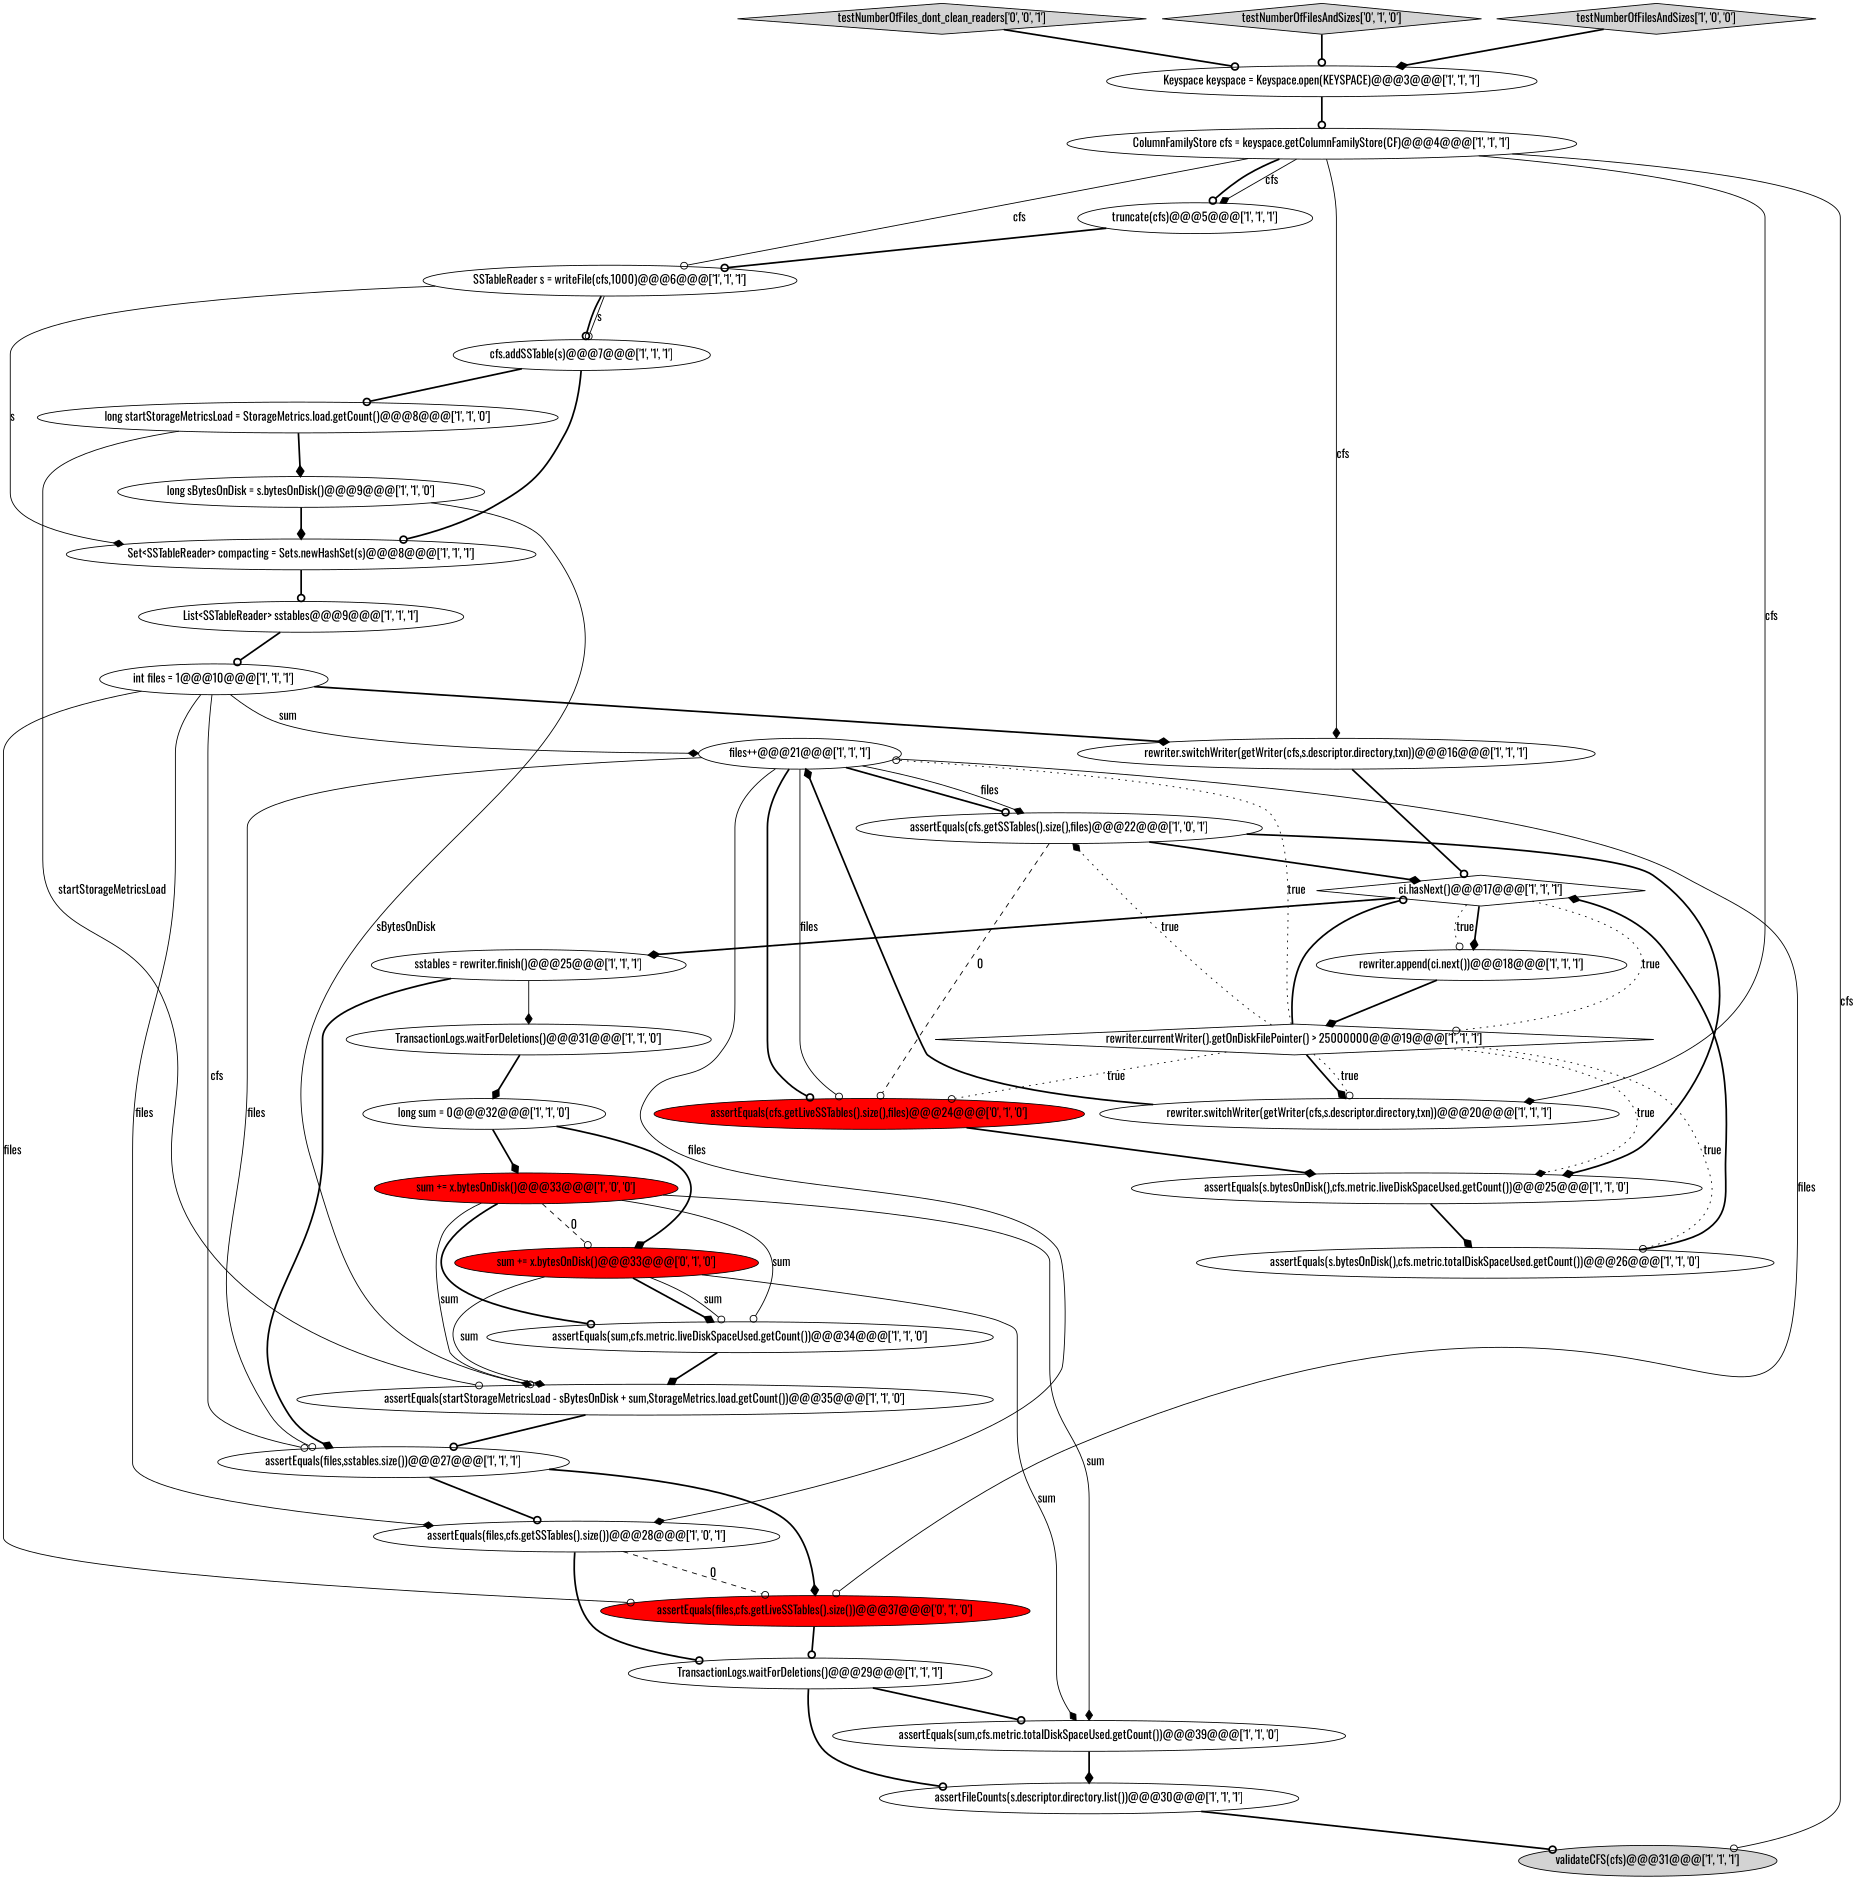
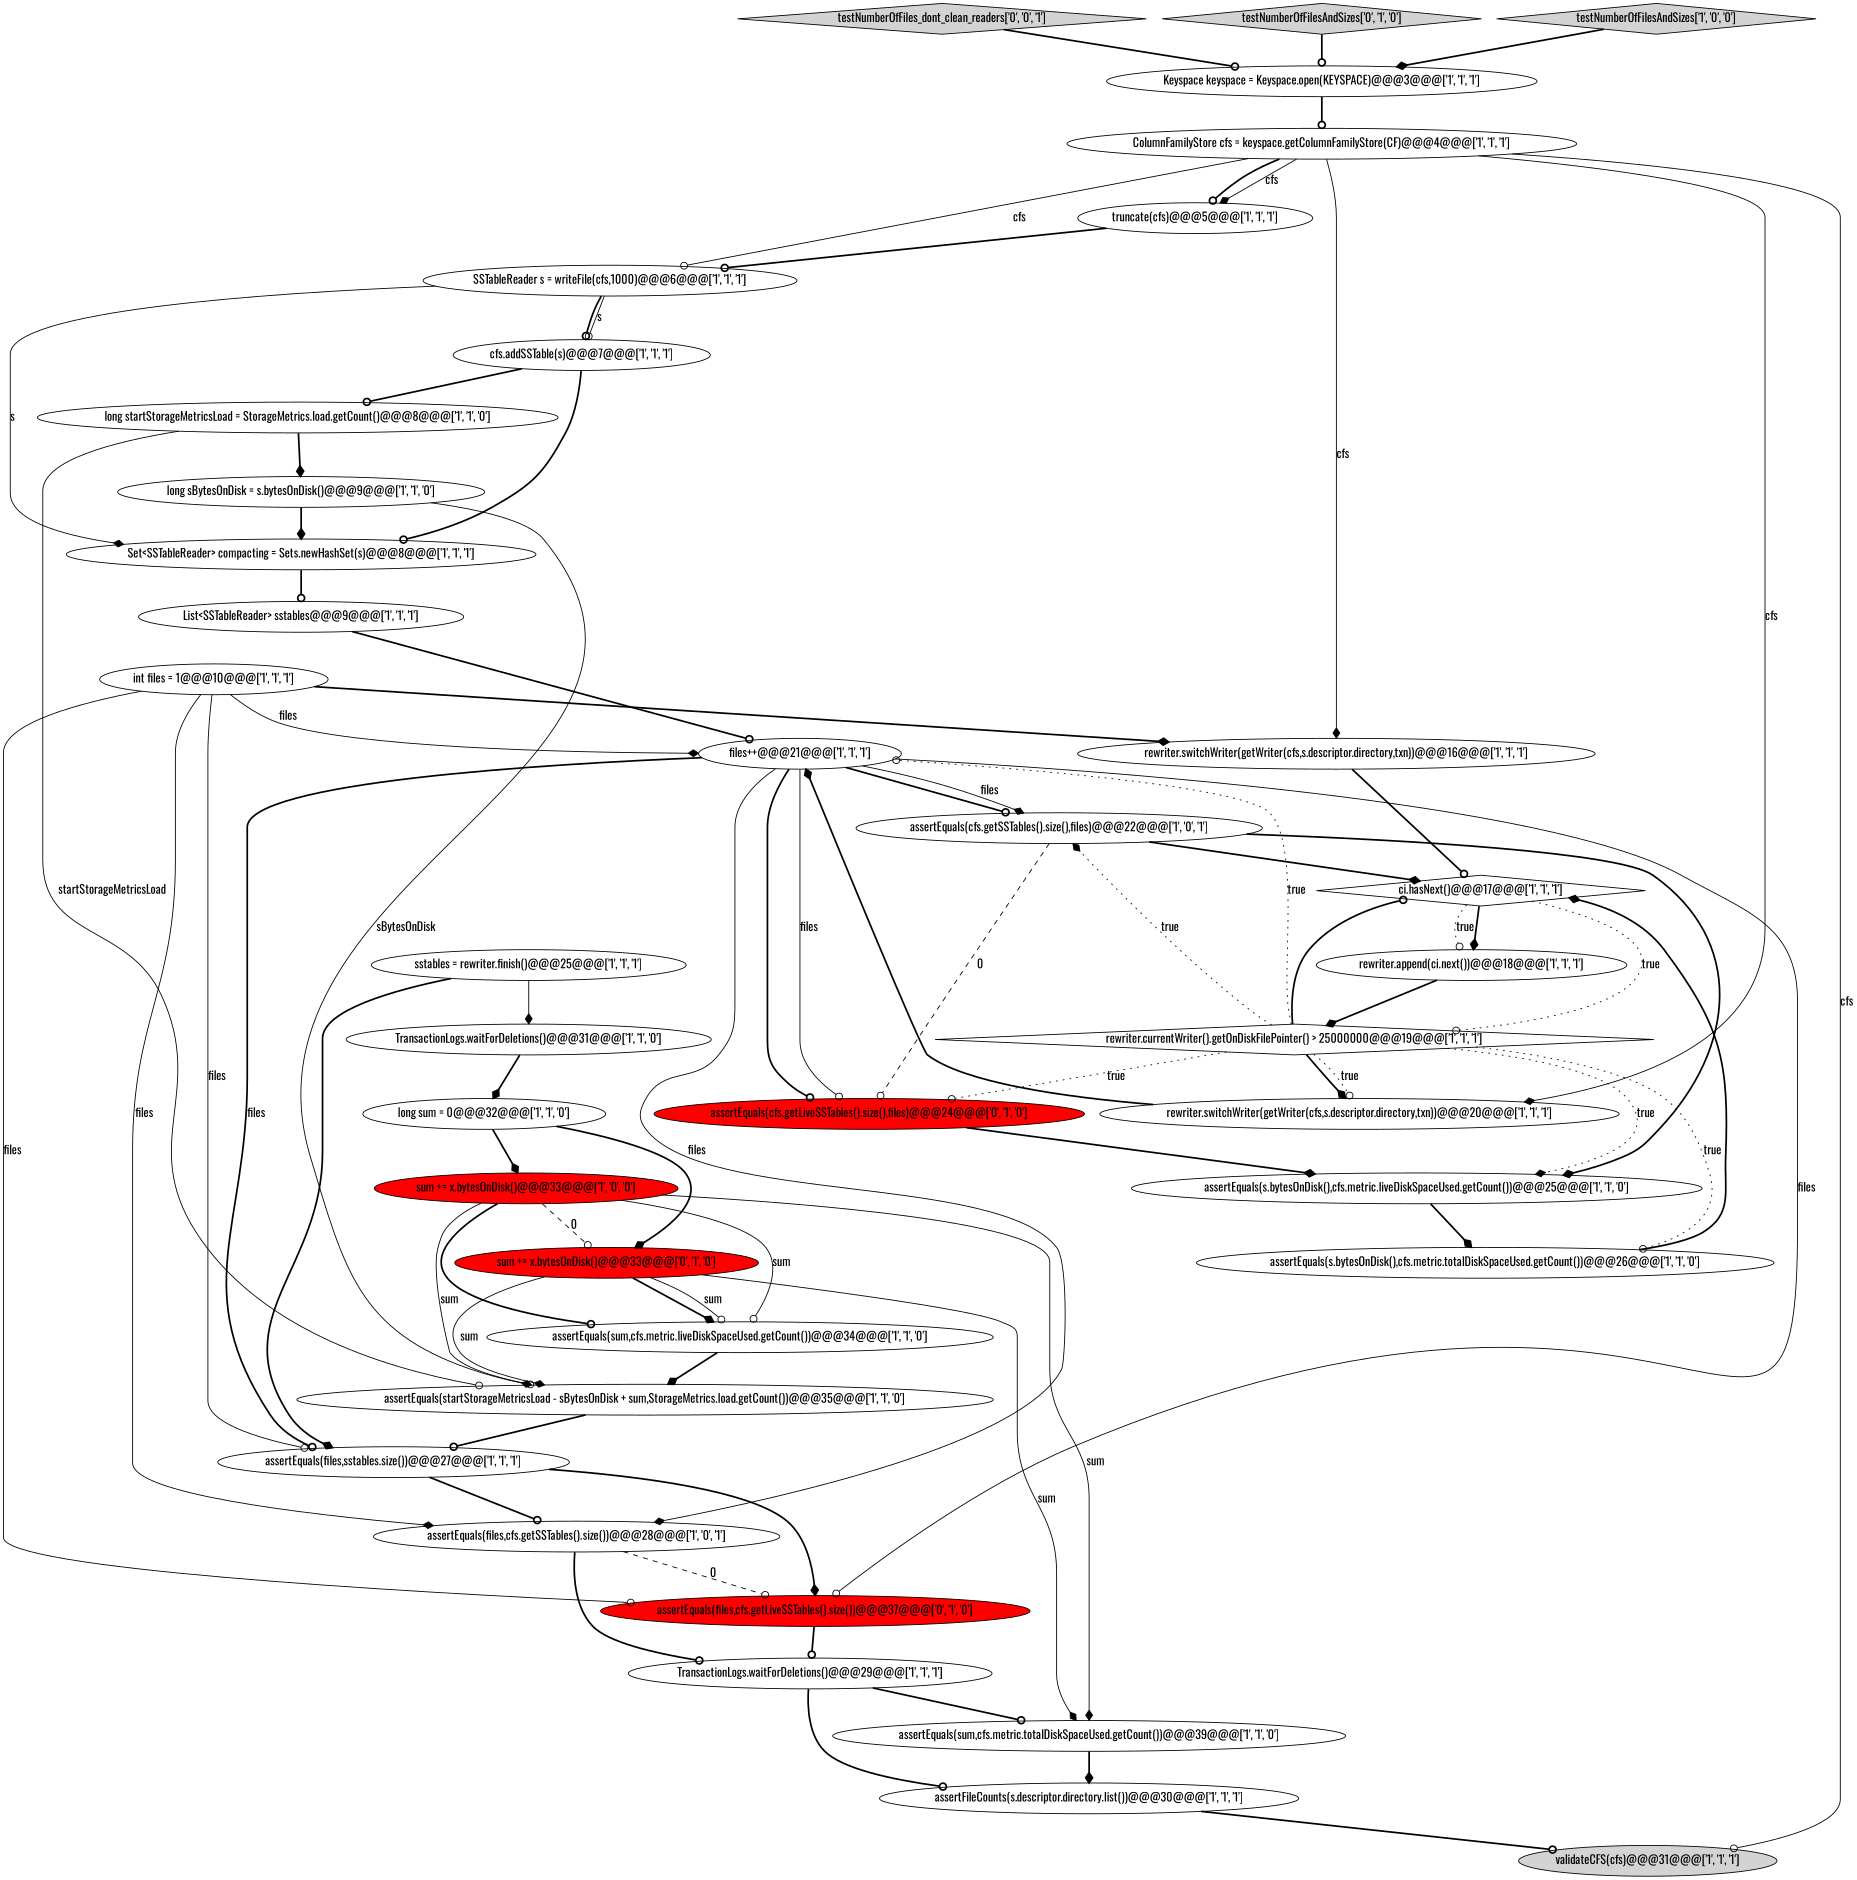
edge "List<SSTableReader> sstables@@@9@@@['1', '1', '1']" -> "int files = 1@@@10@@@['1', '1', '1']": now "List<SSTableReader> sstables@@@9@@@['1', '1', '1']" -> "files++@@@21@@@['1', '1', '1']"
edge "int files = 1@@@10@@@['1', '1', '1']" -> "files++@@@21@@@['1', '1', '1']": label "sum" -> "files"
edge "files++@@@21@@@['1', '1', '1']" -> "assertEquals(files,sstables.size())@@@27@@@['1', '1', '1']": style solid -> bold
edge "ci.hasNext()@@@17@@@['1', '1', '1']" -> "sstables = rewriter.finish()@@@25@@@['1', '1', '1']": removed
edge "int files = 1@@@10@@@['1', '1', '1']" -> "assertEquals(files,sstables.size())@@@27@@@['1', '1', '1']": label "cfs" -> "files"
